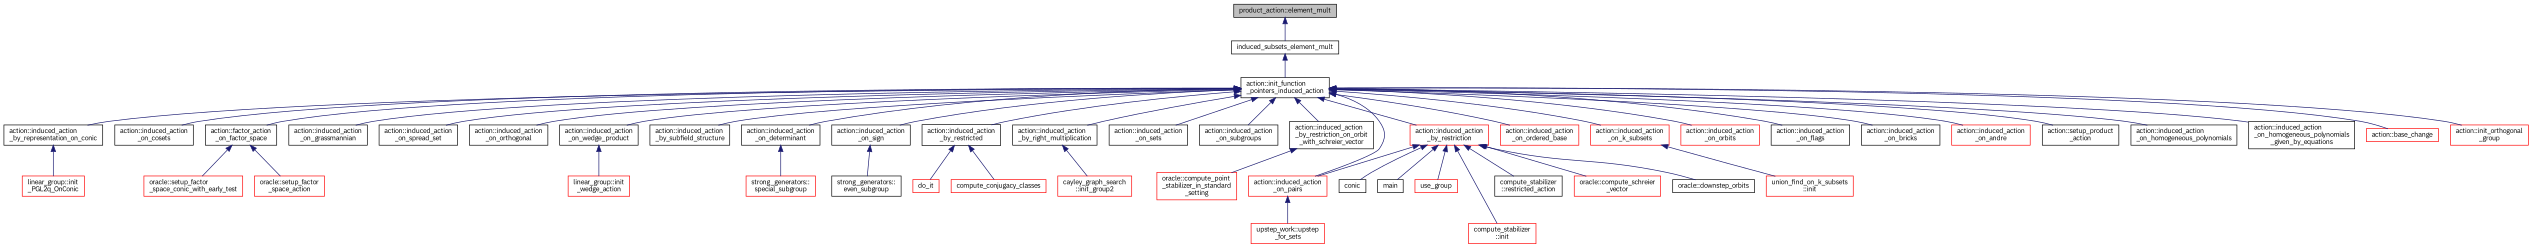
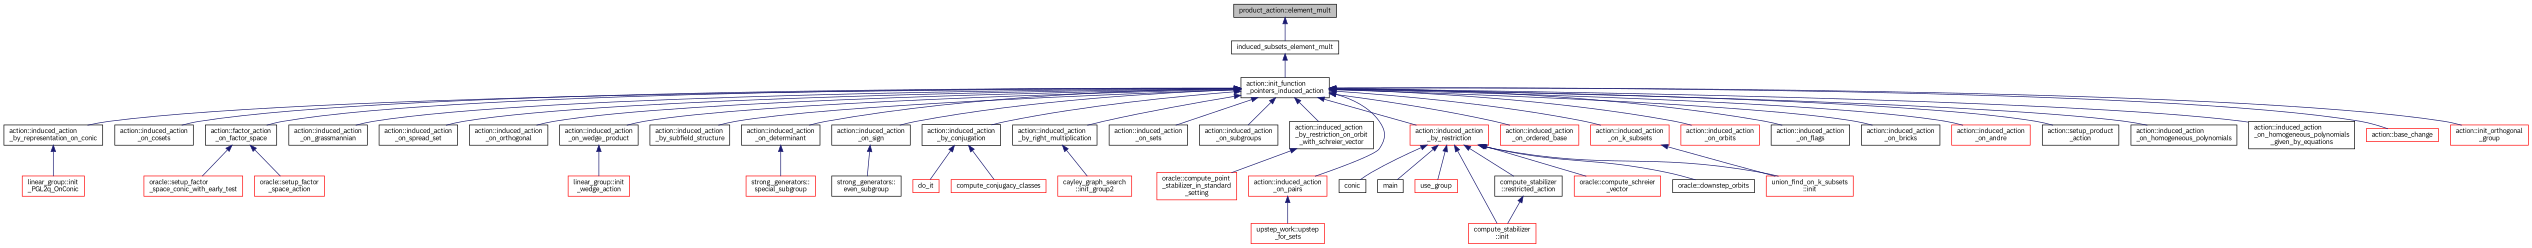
node "action::induced_action _by_restricted": label "action::induced_action _by_restricted" -> "action::induced_action _by_conjugation"
edge "action::induced_action _on_pairs" -> "action::induced_action _by_restriction": now "union_find_on_k_subsets ::init" -> "action::induced_action _by_restriction"
edge "compute_stabilizer ::init" -> "compute_stabilizer ::restricted_action": added
